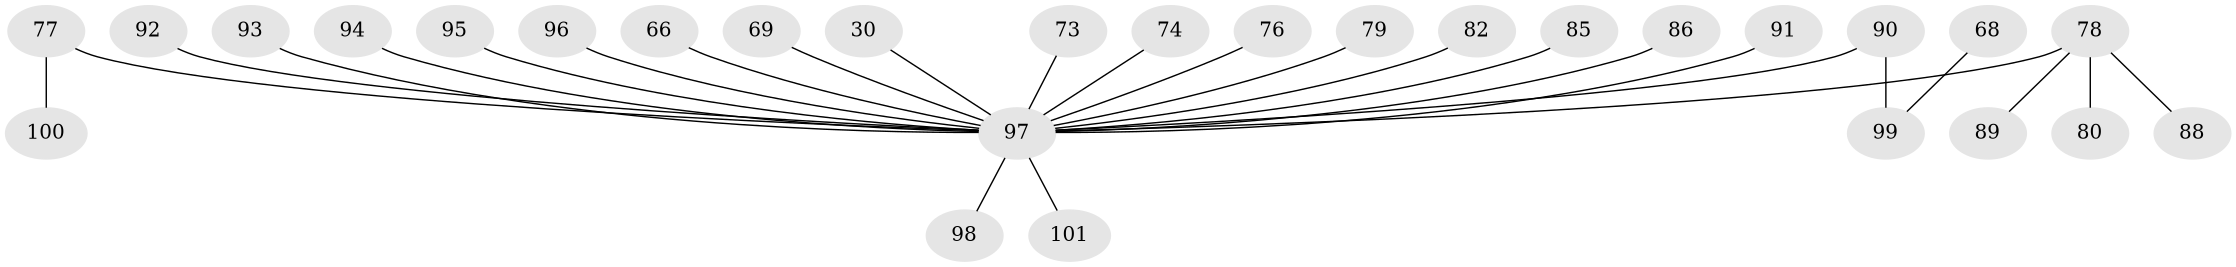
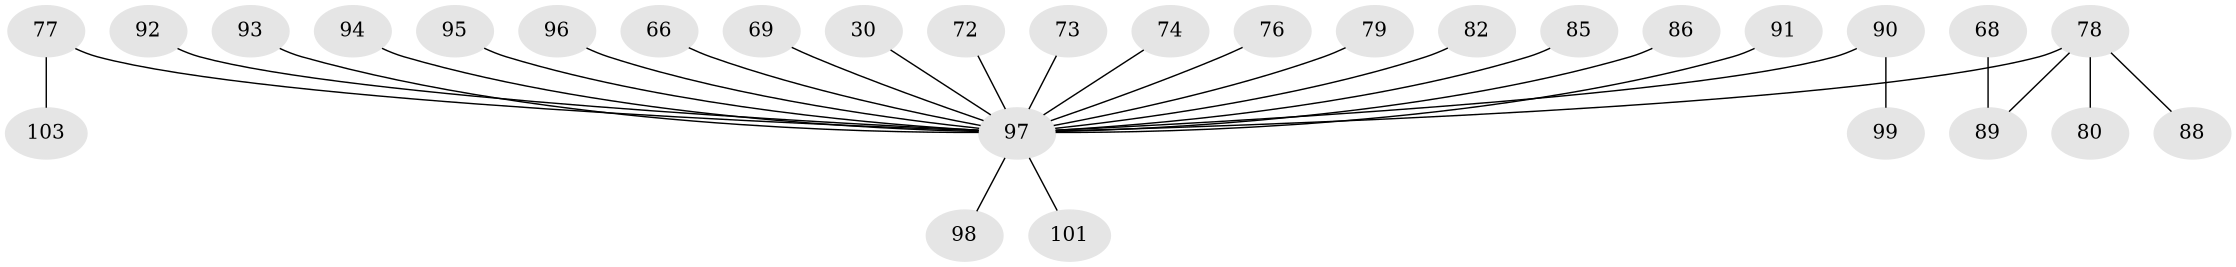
node "72": added
edge "68" -- "99": now "68" -- "89"
node "100": label "100" -> "103"
